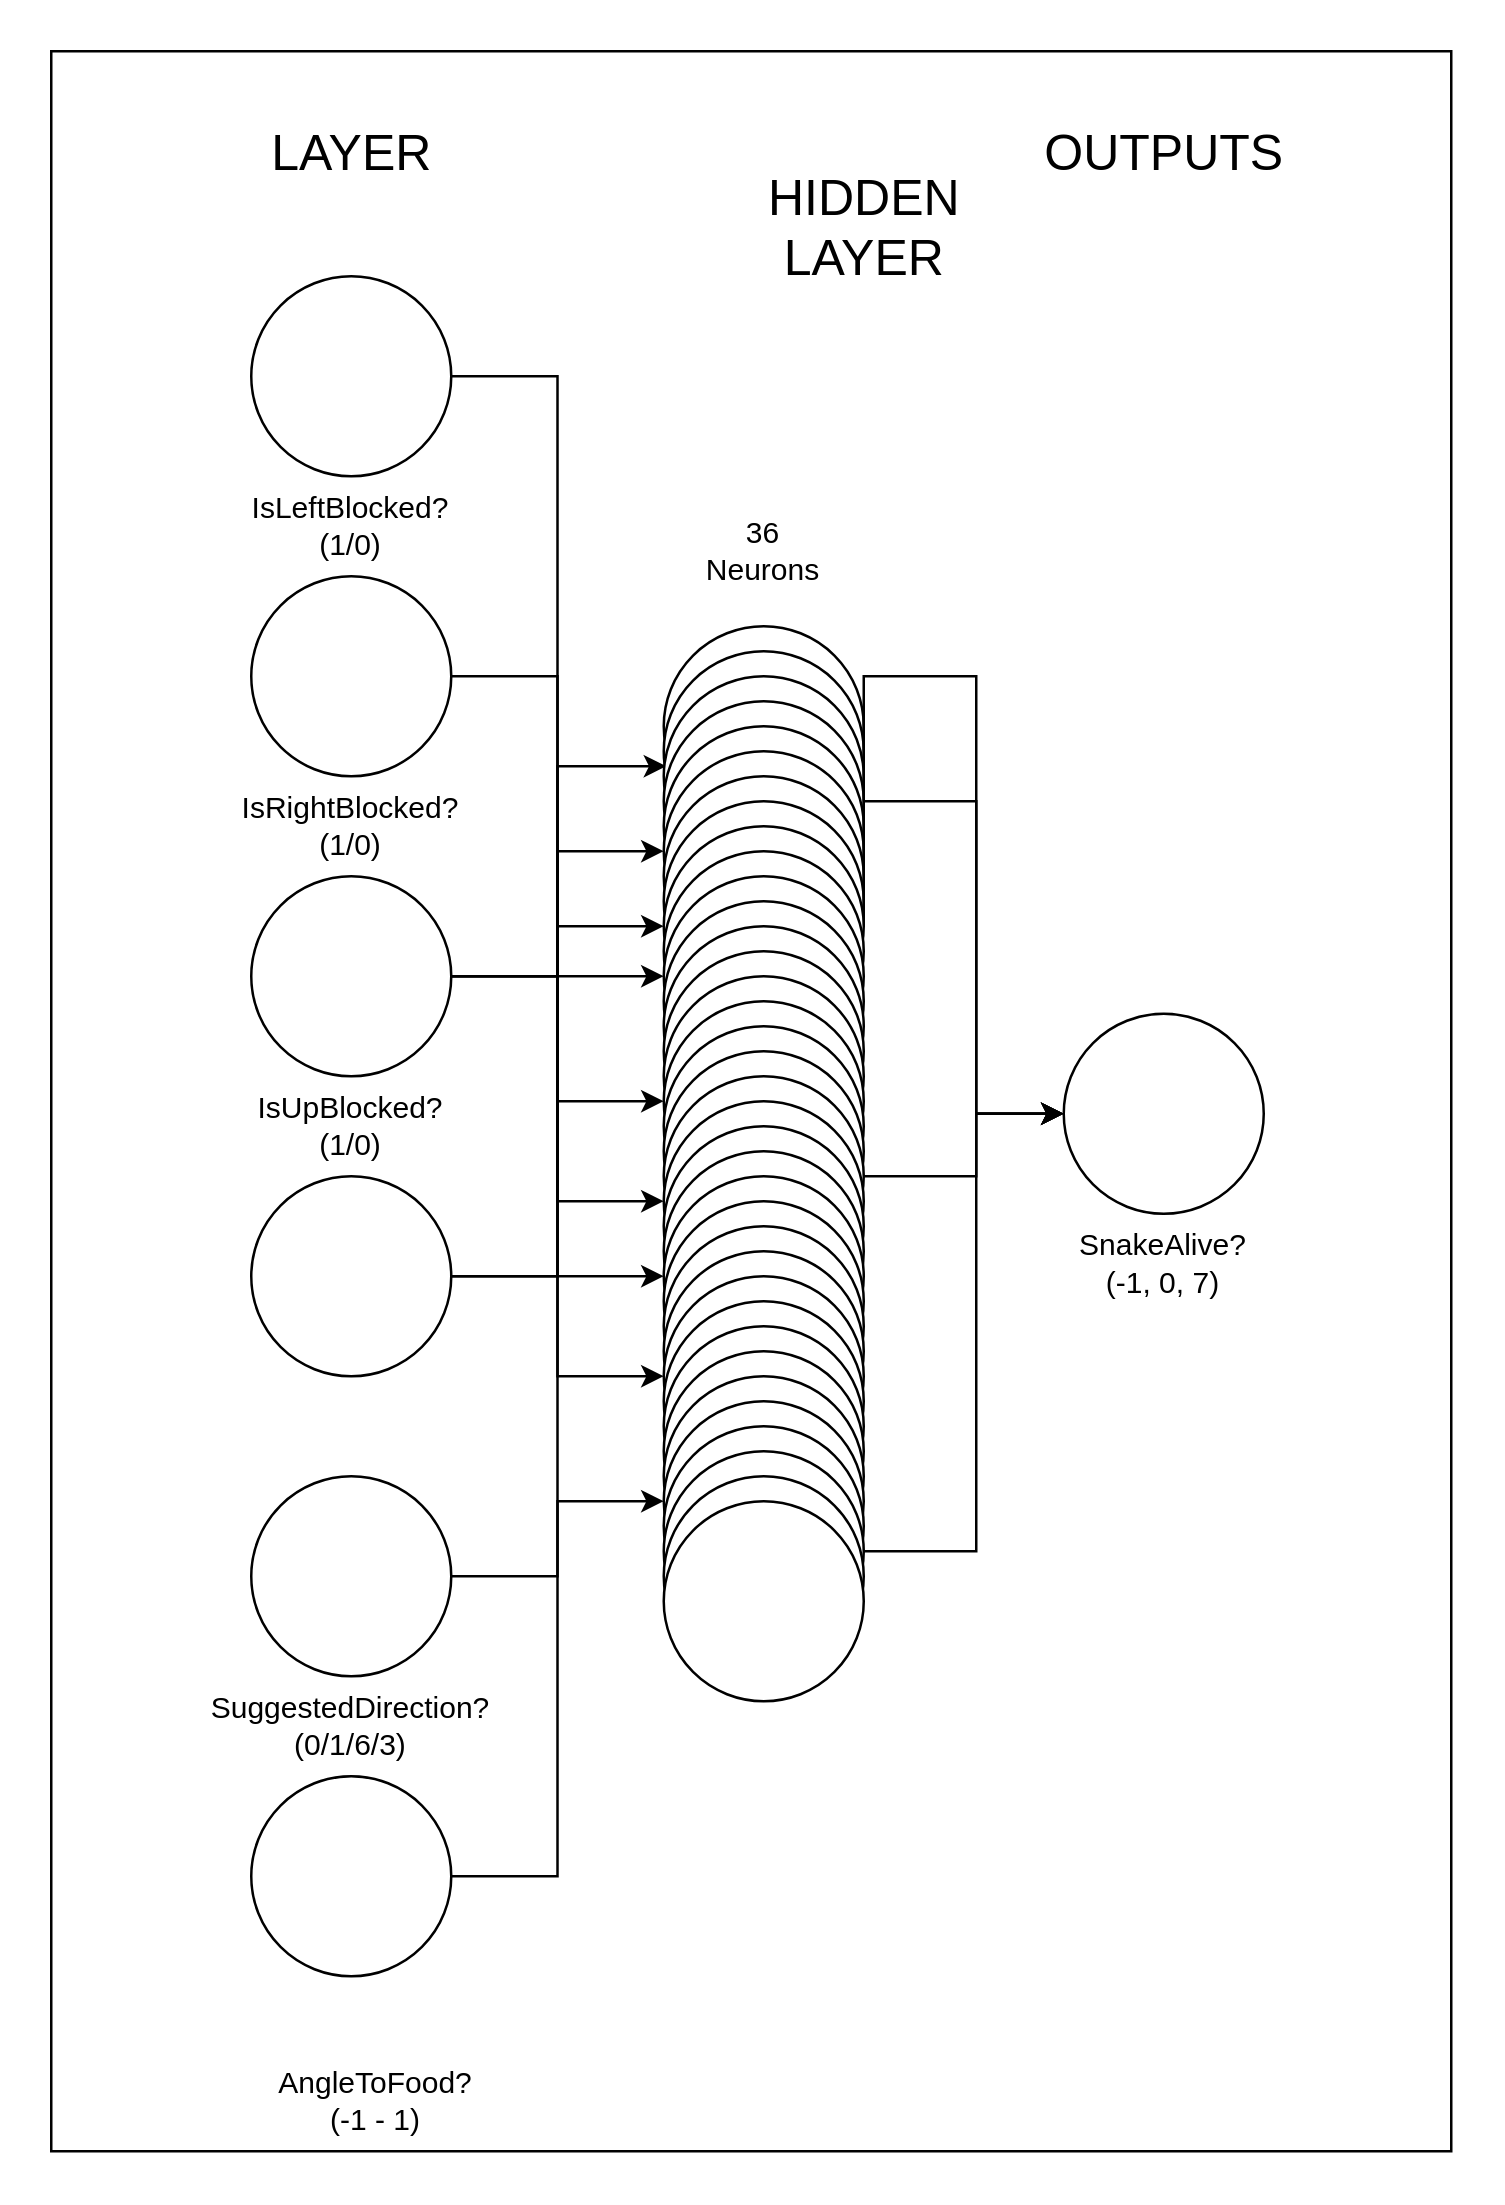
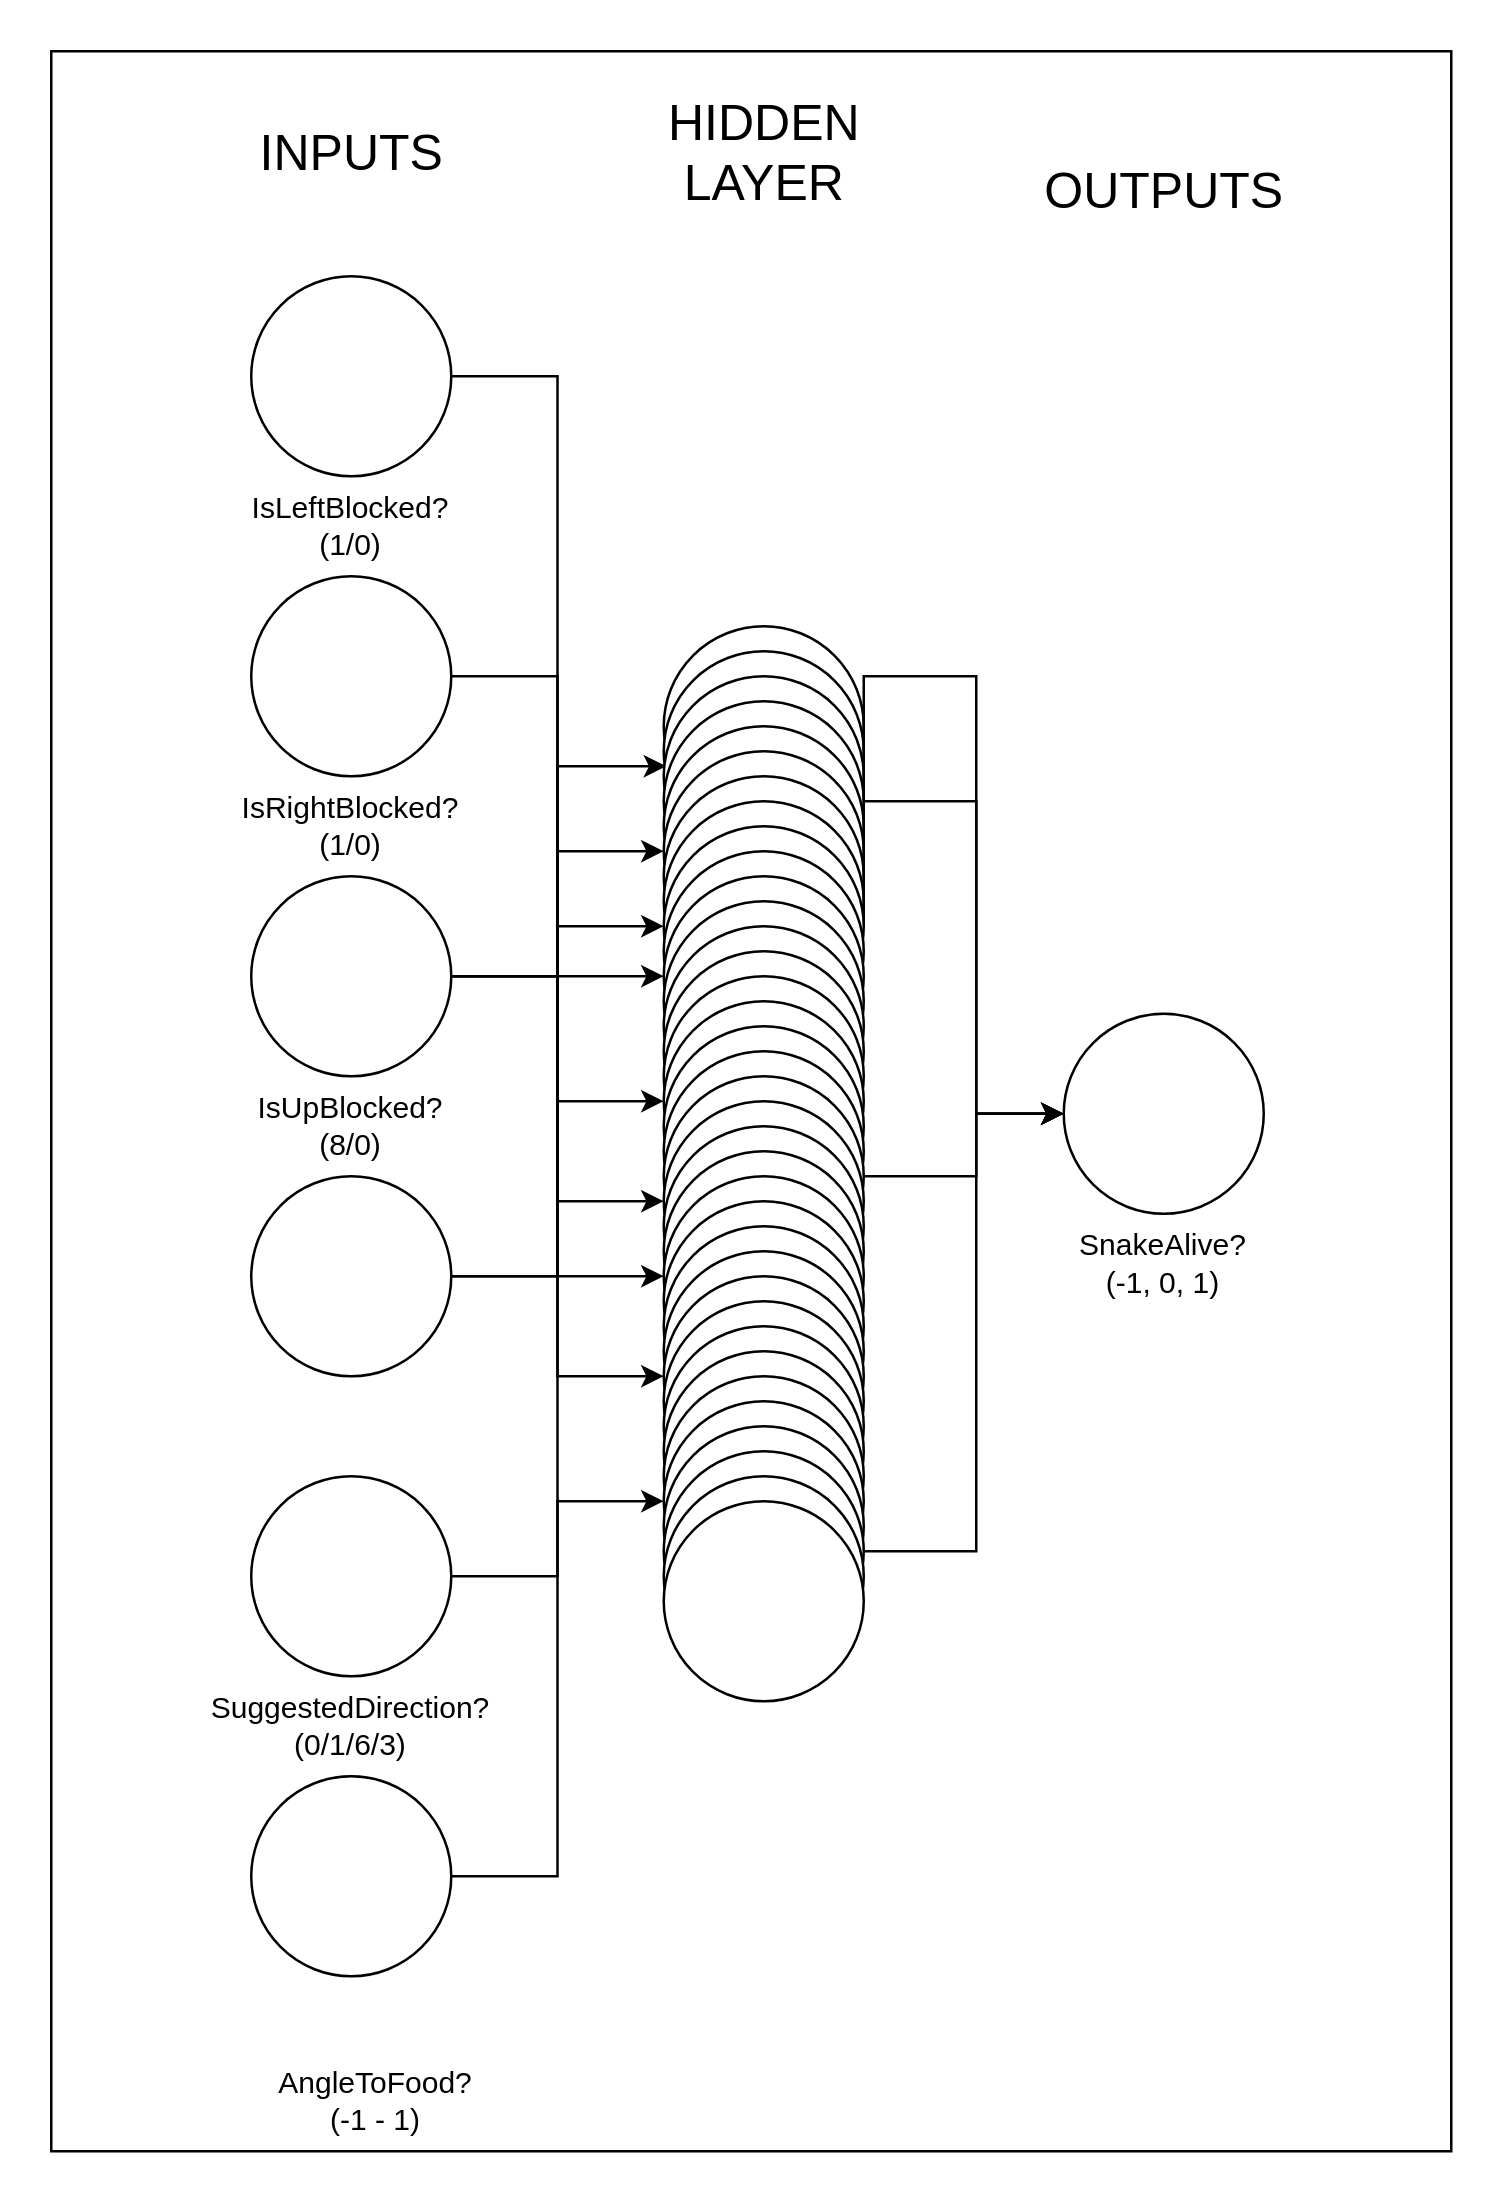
node "LAYER": label "LAYER" -> "INPUTS"
node "OUTPUTS": moved (1164, 151) -> (1164, 189)
node "HIDDEN LAYER": moved (864, 226) -> (764, 151)
node "36 Neurons": removed
node "IsUpBlocked?(1/0)": label "IsUpBlocked?(1/0)" -> "IsUpBlocked?(8/0)"
node "SnakeAlive? (-1, 0, 7)": label "SnakeAlive? (-1, 0, 7)" -> "SnakeAlive? (-1, 0, 1)"
